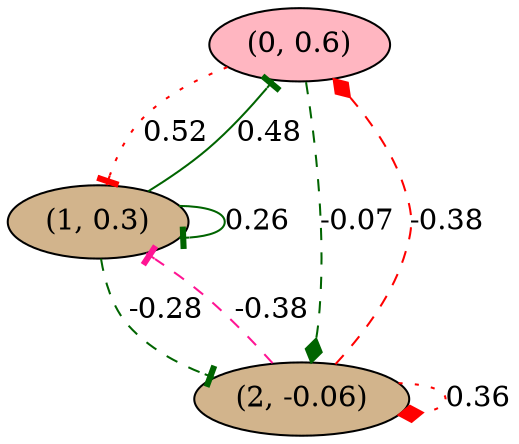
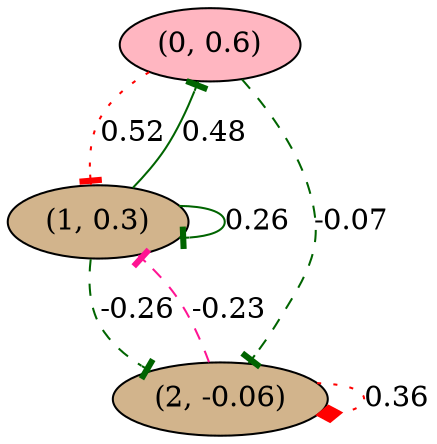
edge "(0, 0.6)" -> "(2, -0.06)": arrowhead diamond -> tee
edge "(2, -0.06)" -> "(0, 0.6)": removed, label "-0.38"
edge "(1, 0.3)" -> "(2, -0.06)": label "-0.28" -> "-0.26"
edge "(2, -0.06)" -> "(1, 0.3)": label "-0.38" -> "-0.23"
